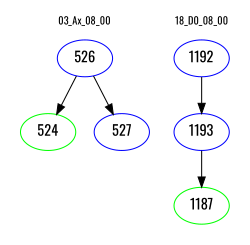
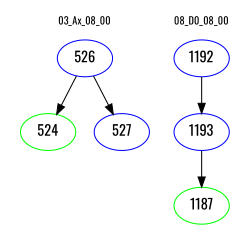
cluster "18_D0_08_00": label "18_D0_08_00" -> "08_D0_08_00"
